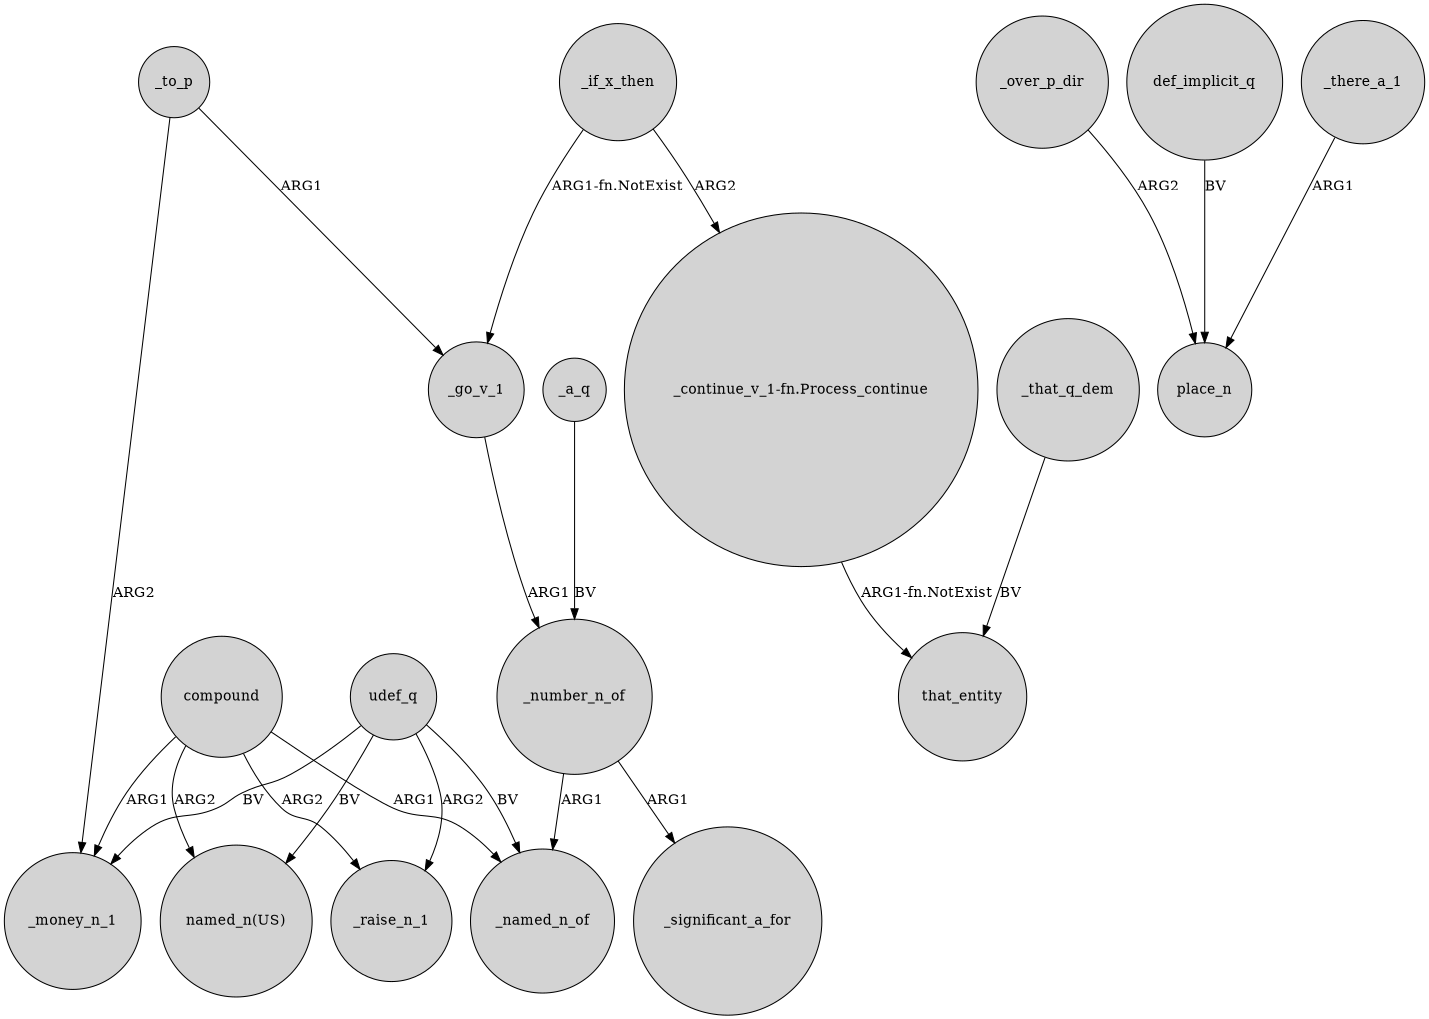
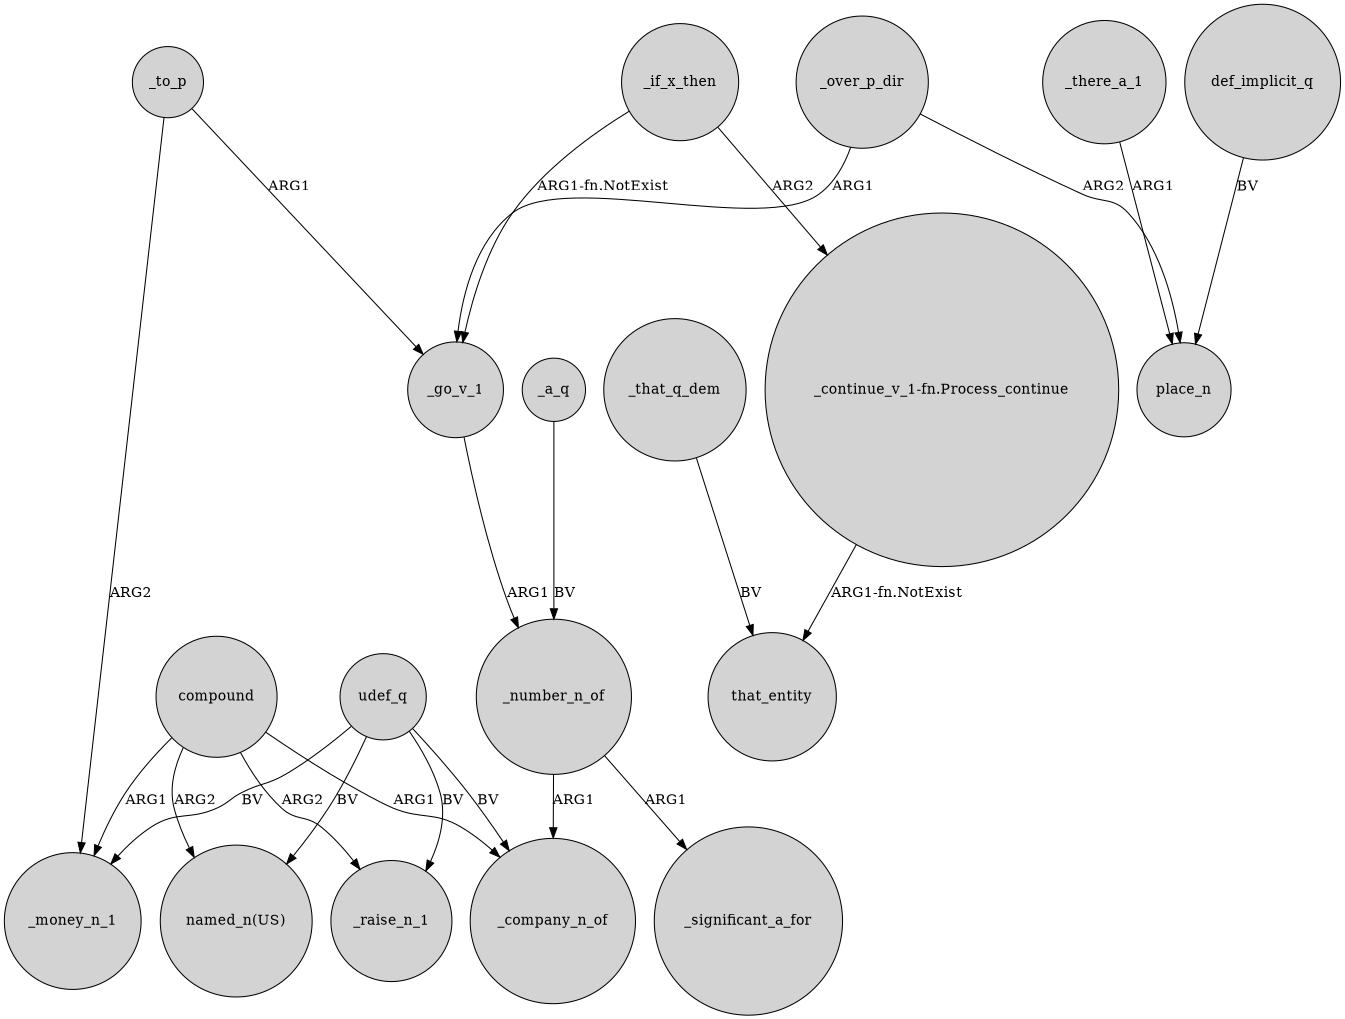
edge "_over_p_dir" -> "_go_v_1": added, label "ARG1"
edge "udef_q" -> "_raise_n_1": label "ARG2" -> "BV"
node "_named_n_of": label "_named_n_of" -> "_company_n_of"
